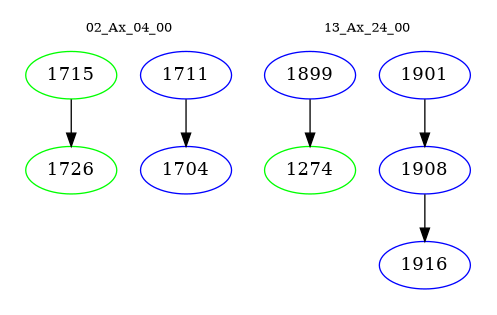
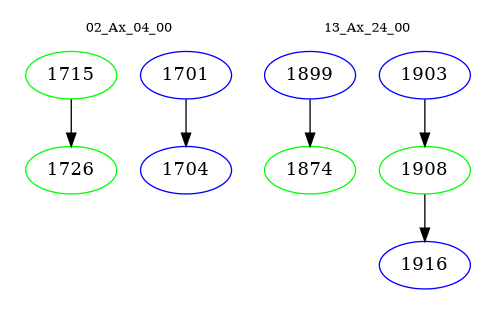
node "1711": label "1711" -> "1701"
node "1901": label "1901" -> "1903"
node "1274": label "1274" -> "1874"
node "1908": color blue -> green
